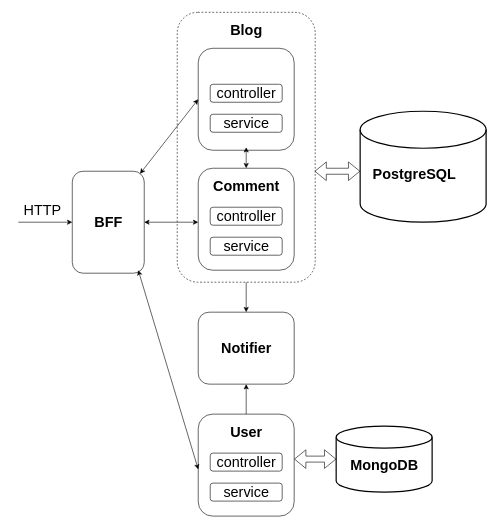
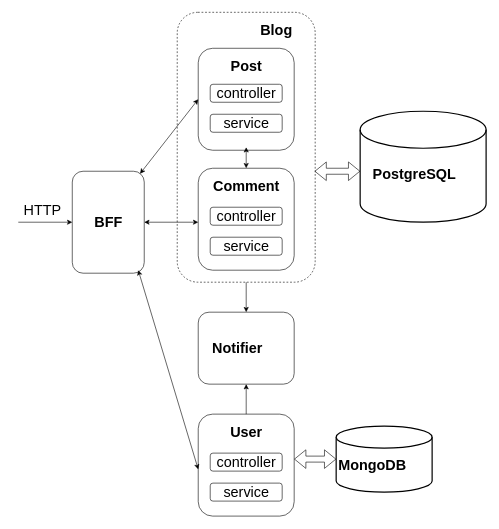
node "Blog": moved (246, 30) -> (276, 30)
node "Post": added
node "Notifier": moved (246, 348) -> (237, 348)
node "MongoDB": moved (384, 465) -> (372, 465)
